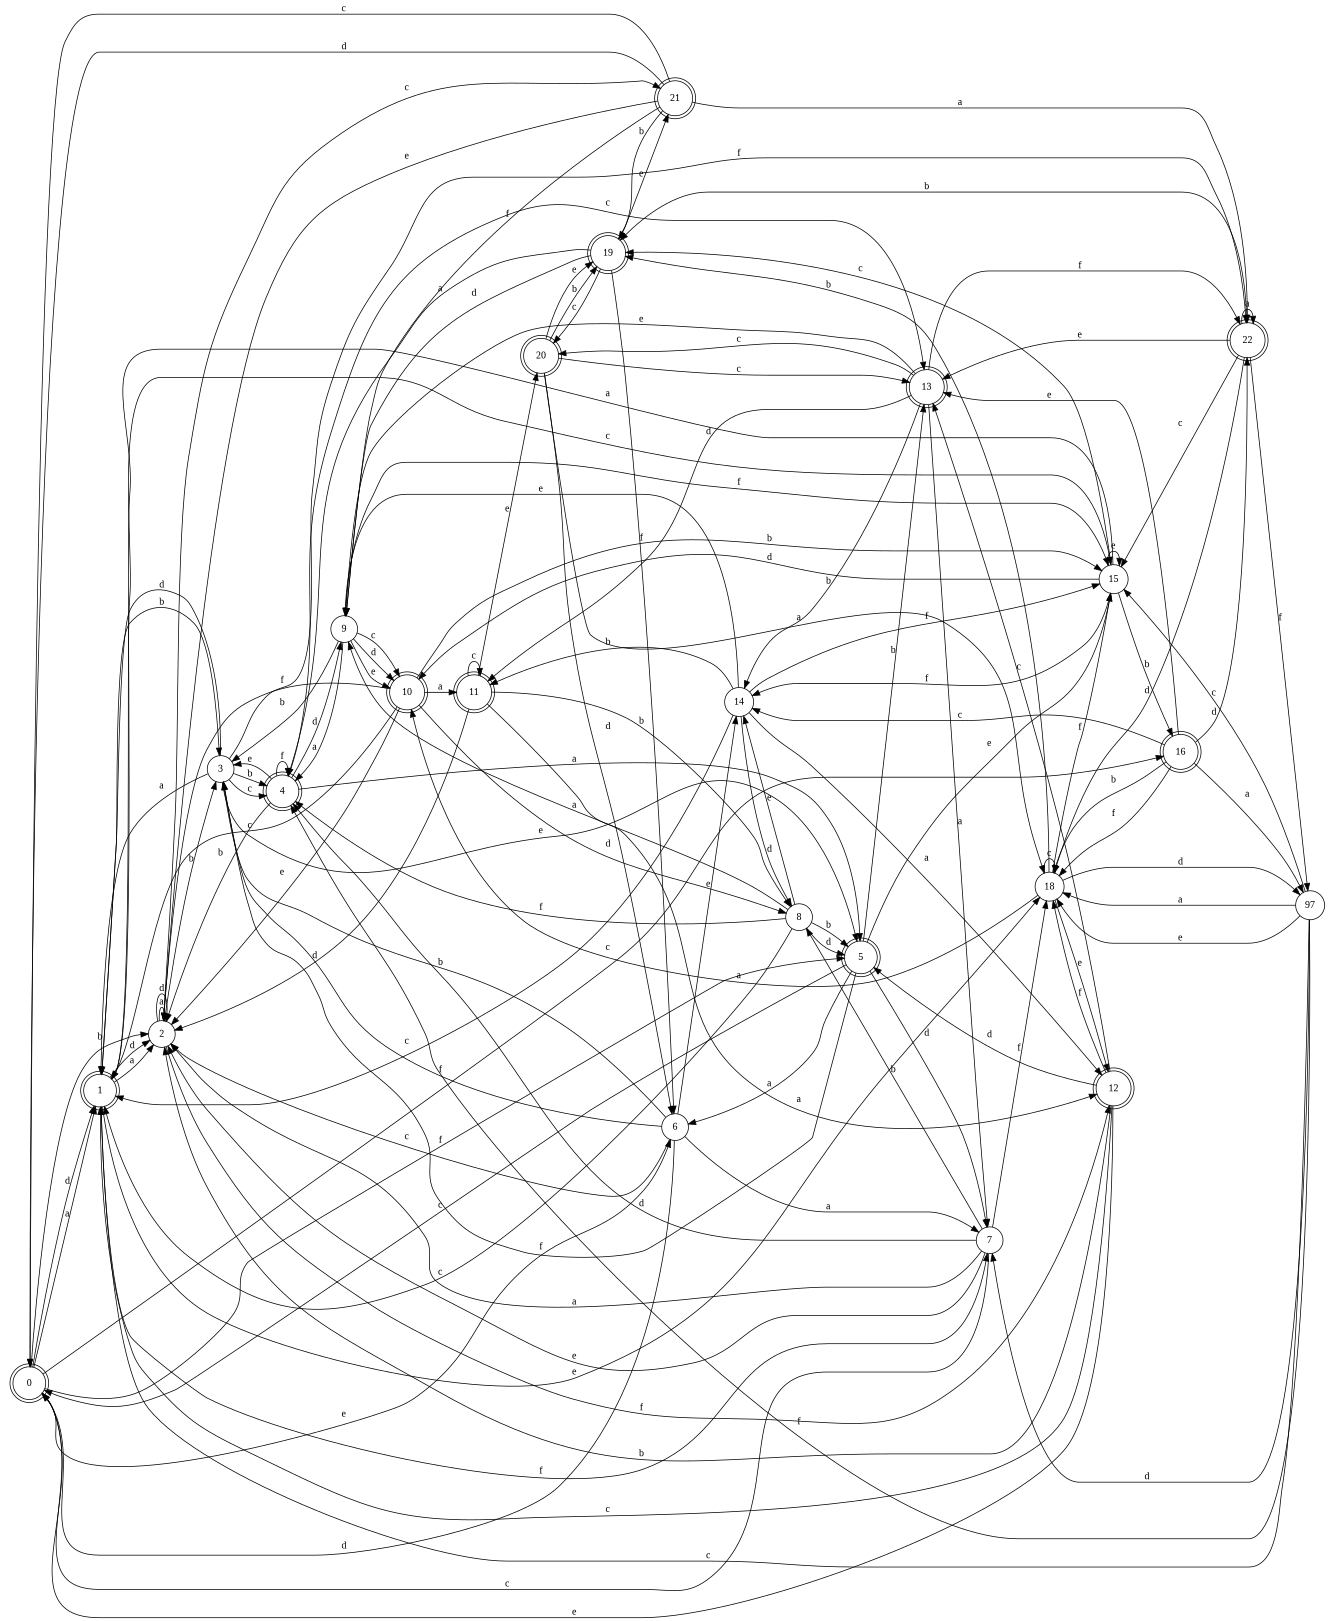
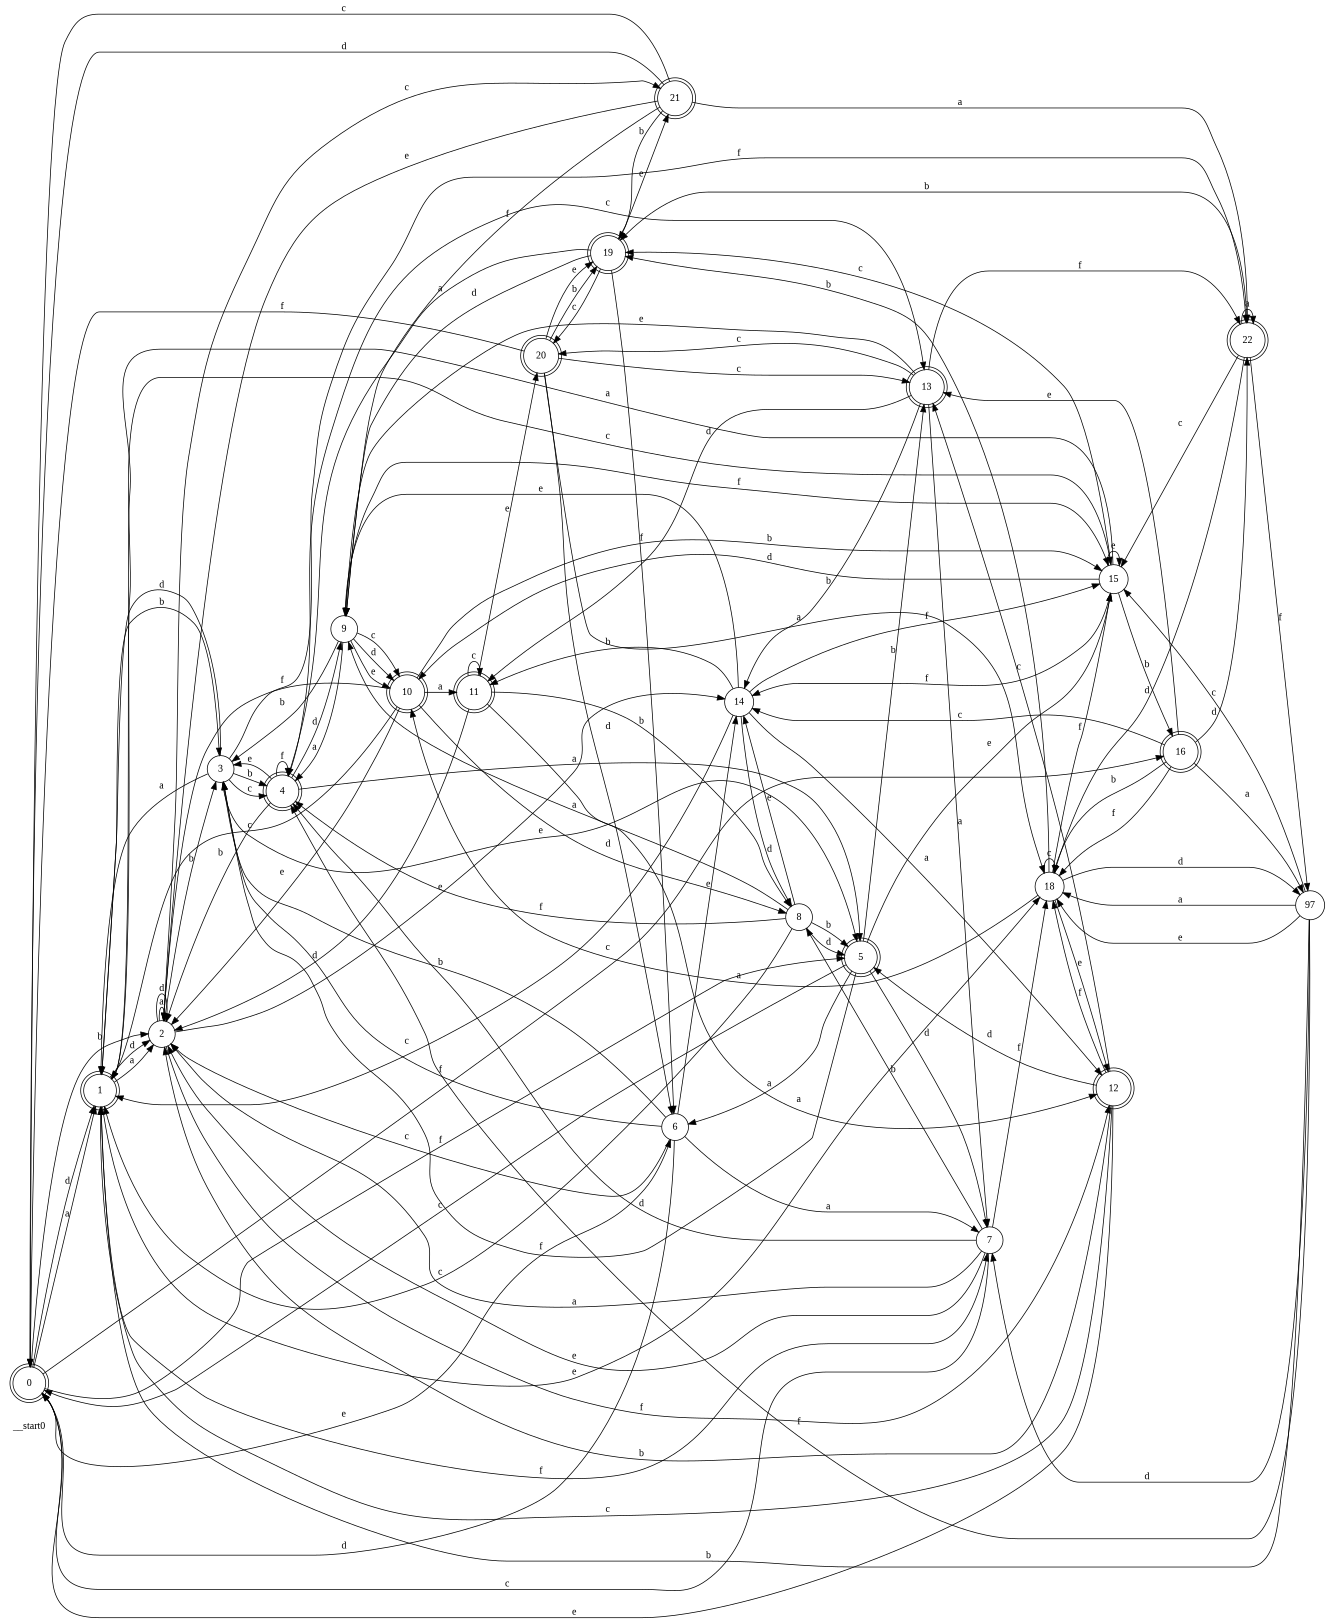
edge "22" -> "13": removed, label "e"
edge "20" -> "0": added, label "f"
edge "2" -> "14": added, label "e"
node "__start0": added
edge "97" -> "1": label "c" -> "b"
